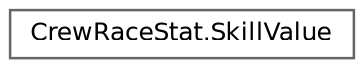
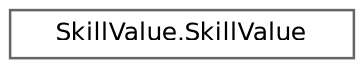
node "CrewRaceStat.SkillValue": label "CrewRaceStat.SkillValue" -> "SkillValue.SkillValue"
